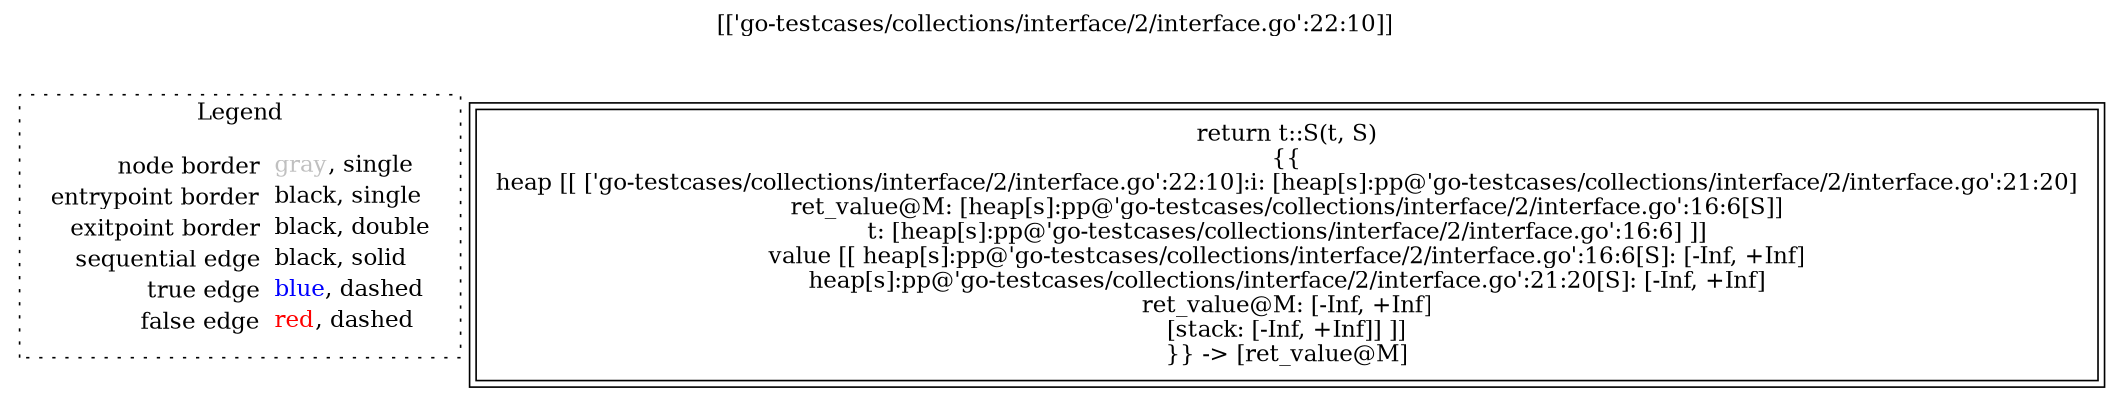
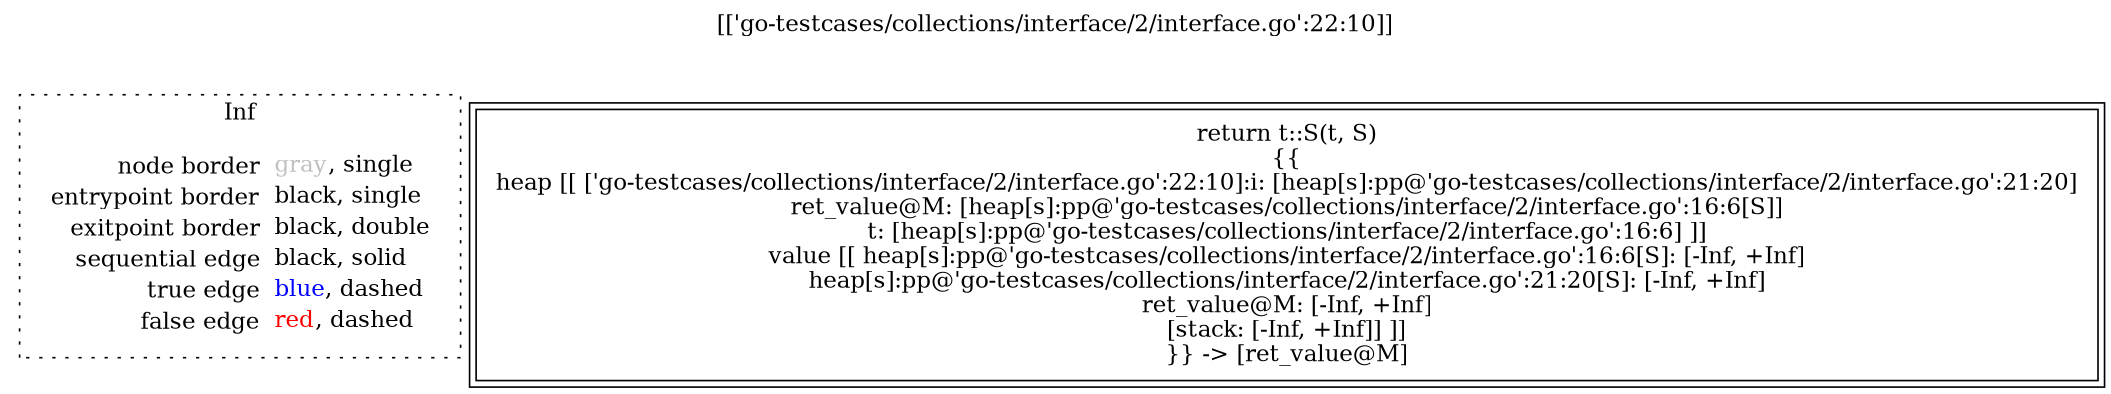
cluster "Legend": label "Legend" -> "Inf"
